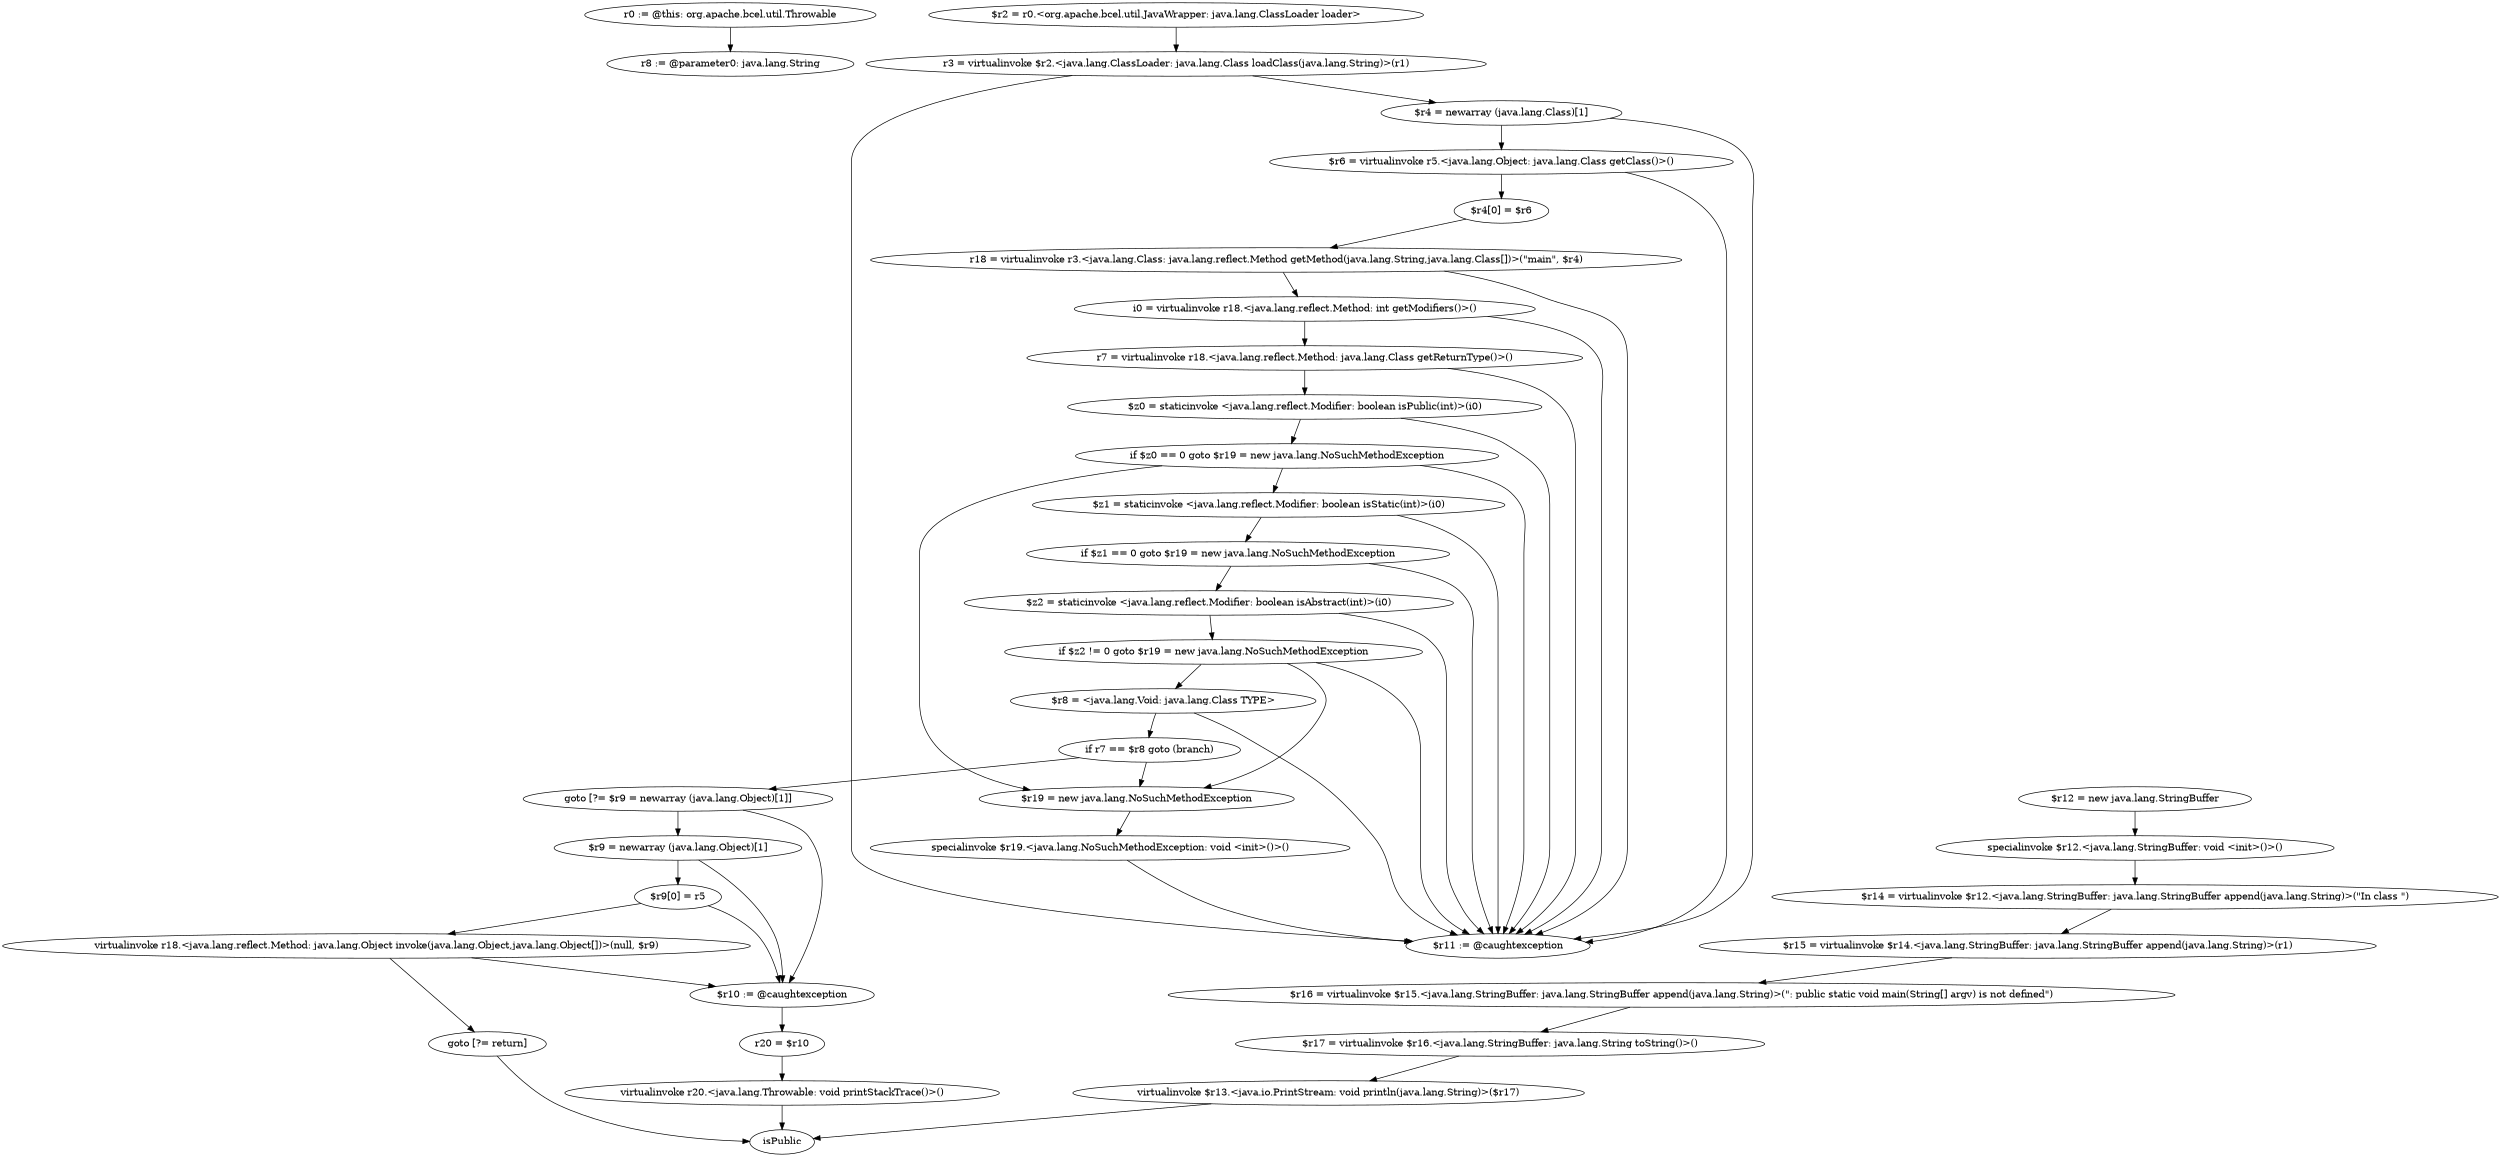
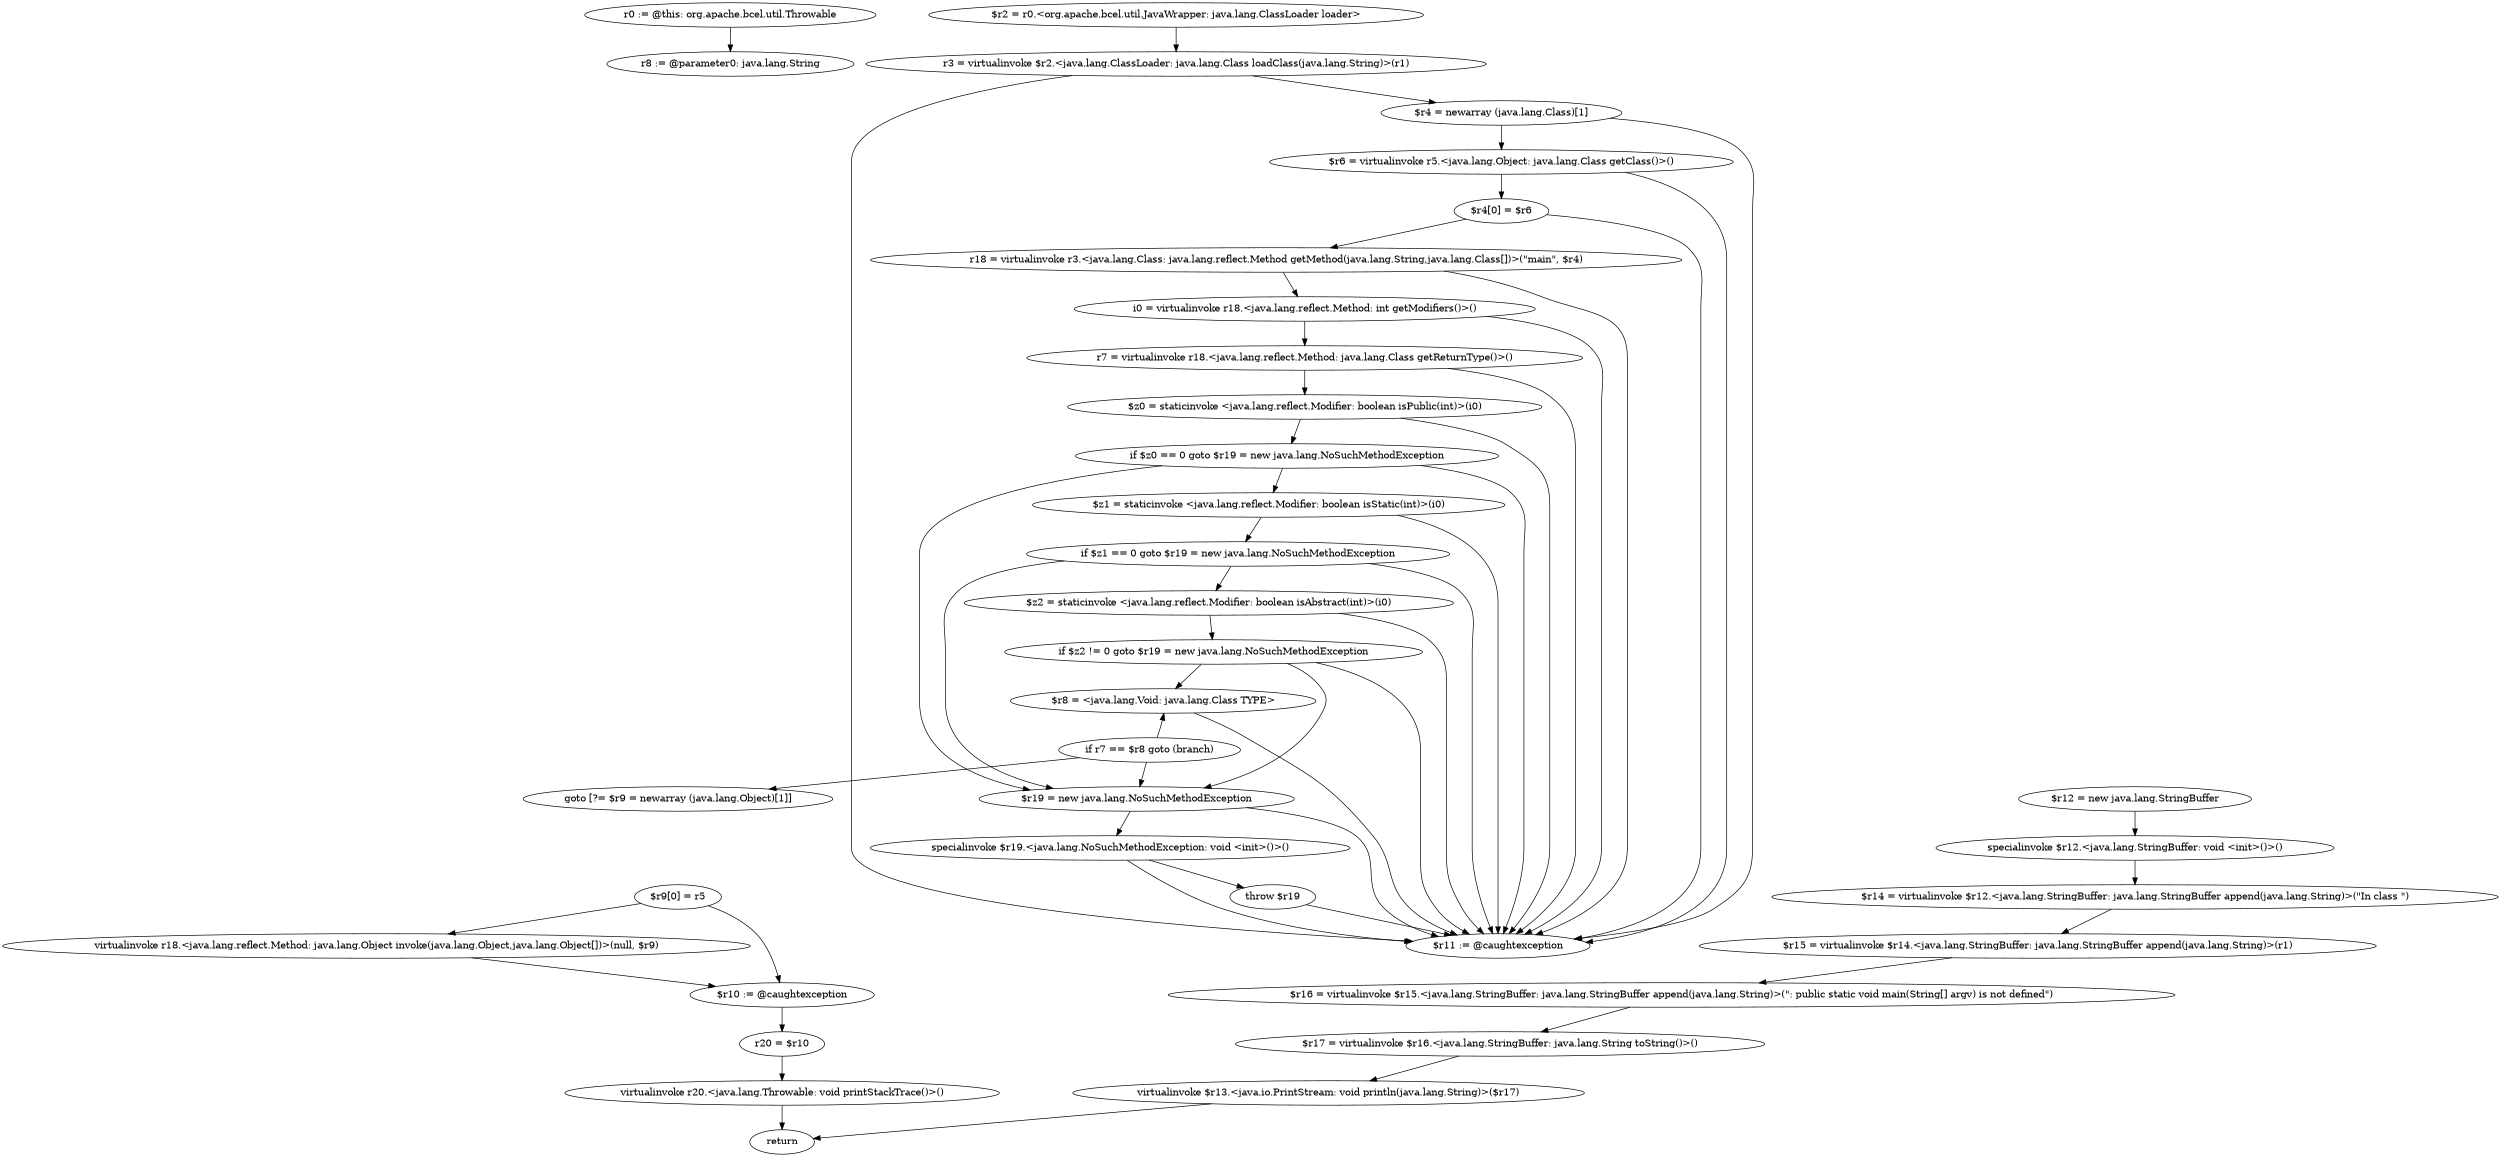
edge "$r4[0] = $r6" -> "$r11 := @caughtexception": added
edge "if $z1 == 0 goto $r19 = new java.lang.NoSuchMethodException" -> "$r19 = new java.lang.NoSuchMethodException": added
edge "$r8 = <java.lang.Void: java.lang.Class TYPE>" -> "if r7 == $r8 goto (branch)": reversed
edge "$r19 = new java.lang.NoSuchMethodException" -> "$r11 := @caughtexception": added
node "$r9 = newarray (java.lang.Object)[1]": removed
edge "goto [?= $r9 = newarray (java.lang.Object)[1]]" -> "$r10 := @caughtexception": removed
node "throw $r19": added
node "goto [?= return]": removed
node "isPublic": label "isPublic" -> "return"
